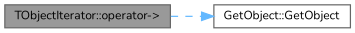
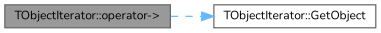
node "GetObject::GetObject": label "GetObject::GetObject" -> "TObjectIterator::GetObject"
